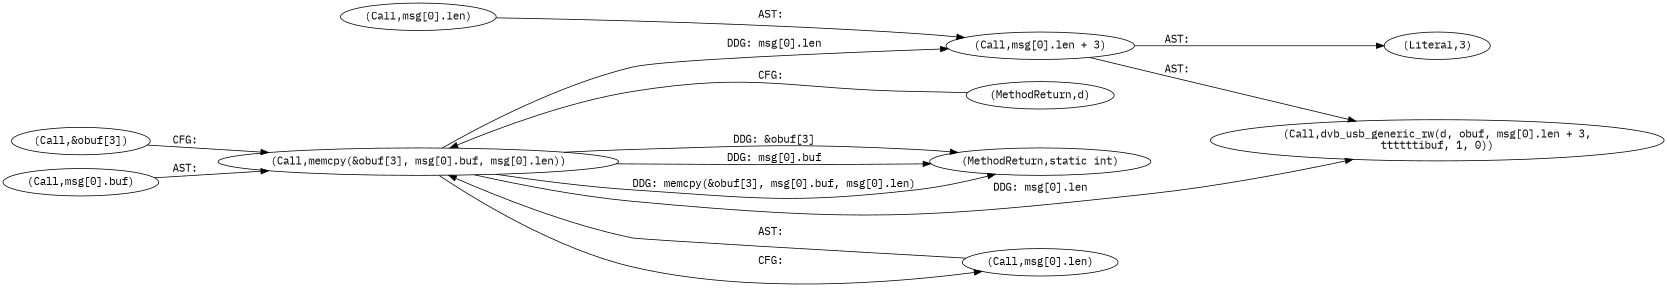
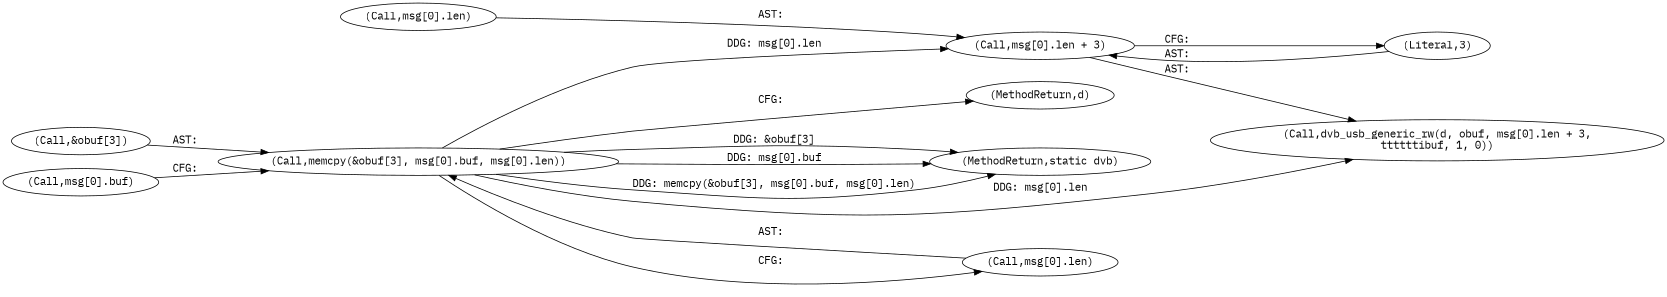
edge "(Call,msg[0].len + 3)" -> "(Literal,3)": label "AST: " -> "CFG: "
edge "(Literal,3)" -> "(Call,msg[0].len + 3)": added, label "AST:"
edge "(MethodReturn,d)" -> "(Call,memcpy(&obuf[3], msg[0].buf, msg[0].len))": reversed
edge "(Call,&obuf[3])" -> "(Call,memcpy(&obuf[3], msg[0].buf, msg[0].len))": label "CFG: " -> "AST: "
node "(MethodReturn,static int)": label "(MethodReturn,static int)" -> "(MethodReturn,static dvb)"
edge "(Call,msg[0].buf)" -> "(Call,memcpy(&obuf[3], msg[0].buf, msg[0].len))": label "AST: " -> "CFG: "
